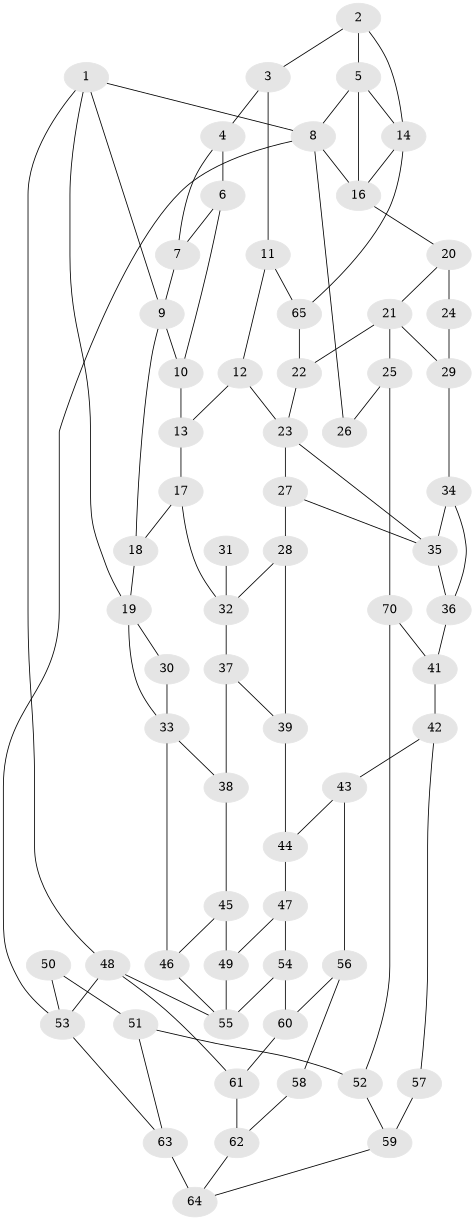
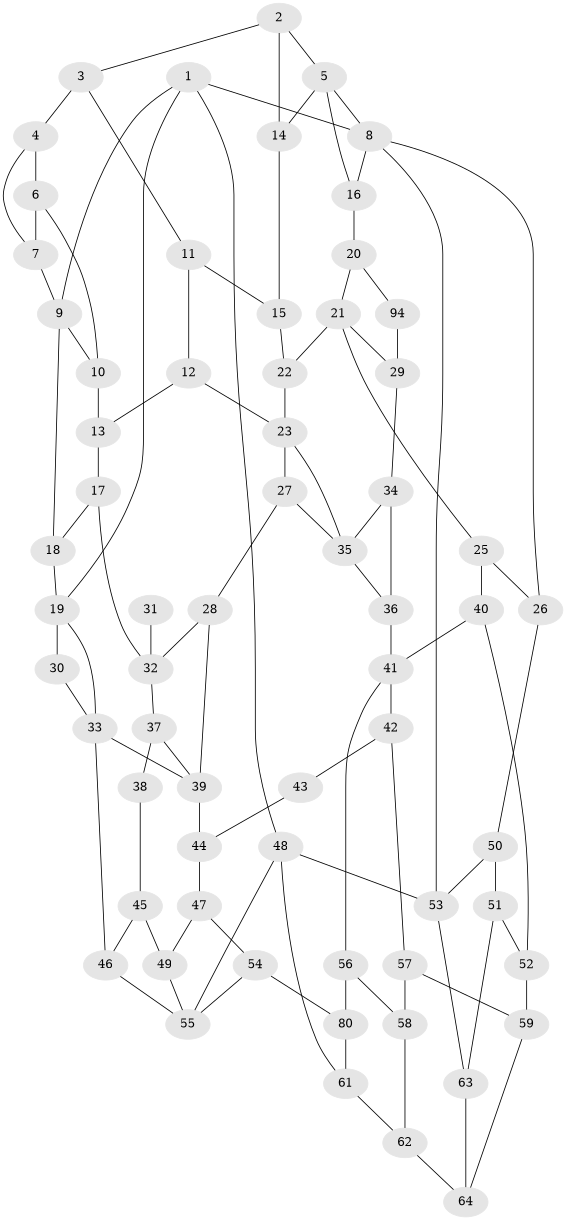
edge "14" -- "16": removed
node "65": label "65" -> "15"
node "24": label "24" -> "94"
node "70": label "70" -> "40"
edge "26" -- "50": added
edge "33" -- "38": now "33" -- "39"
edge "43" -- "56": now "41" -- "56"
edge "57" -- "58": added
node "60": label "60" -> "80"
